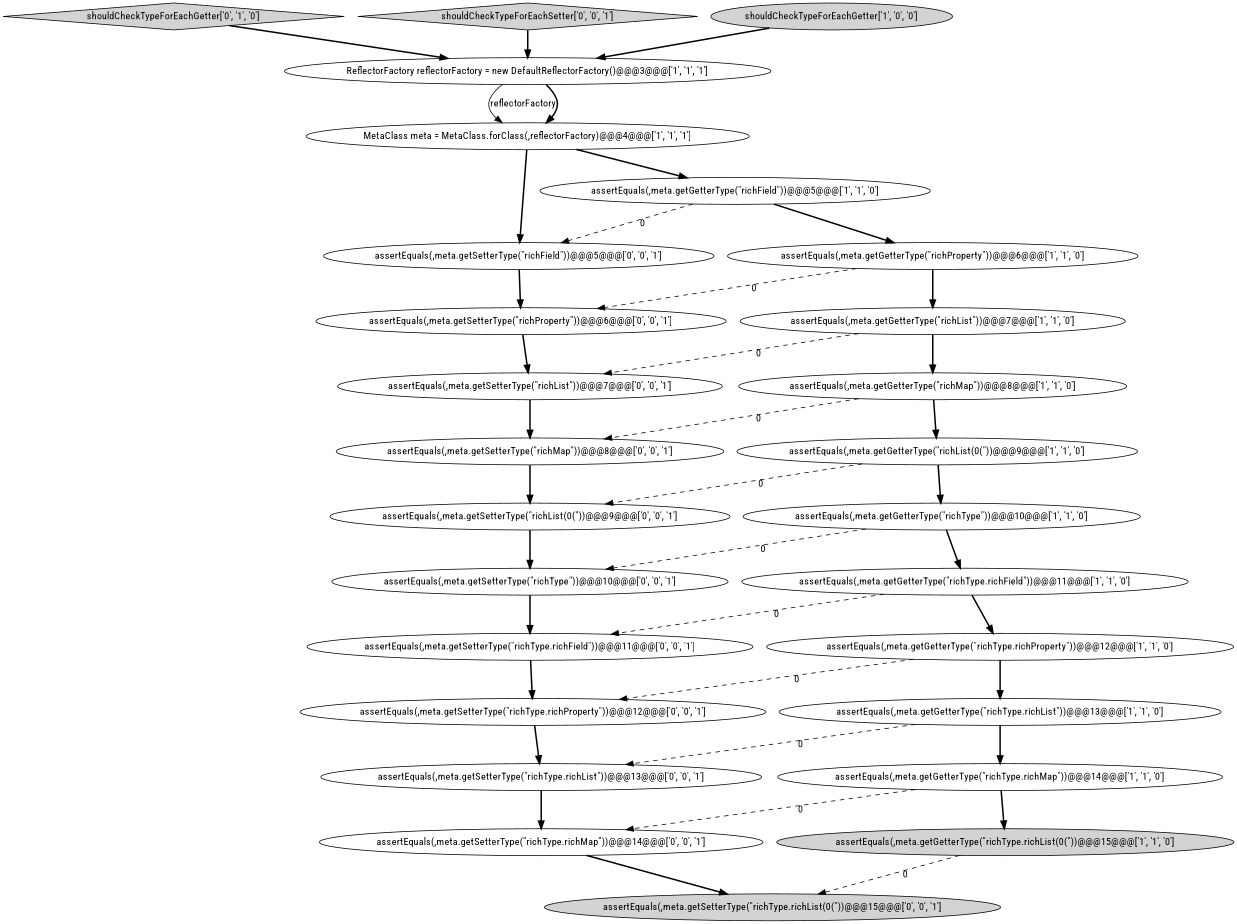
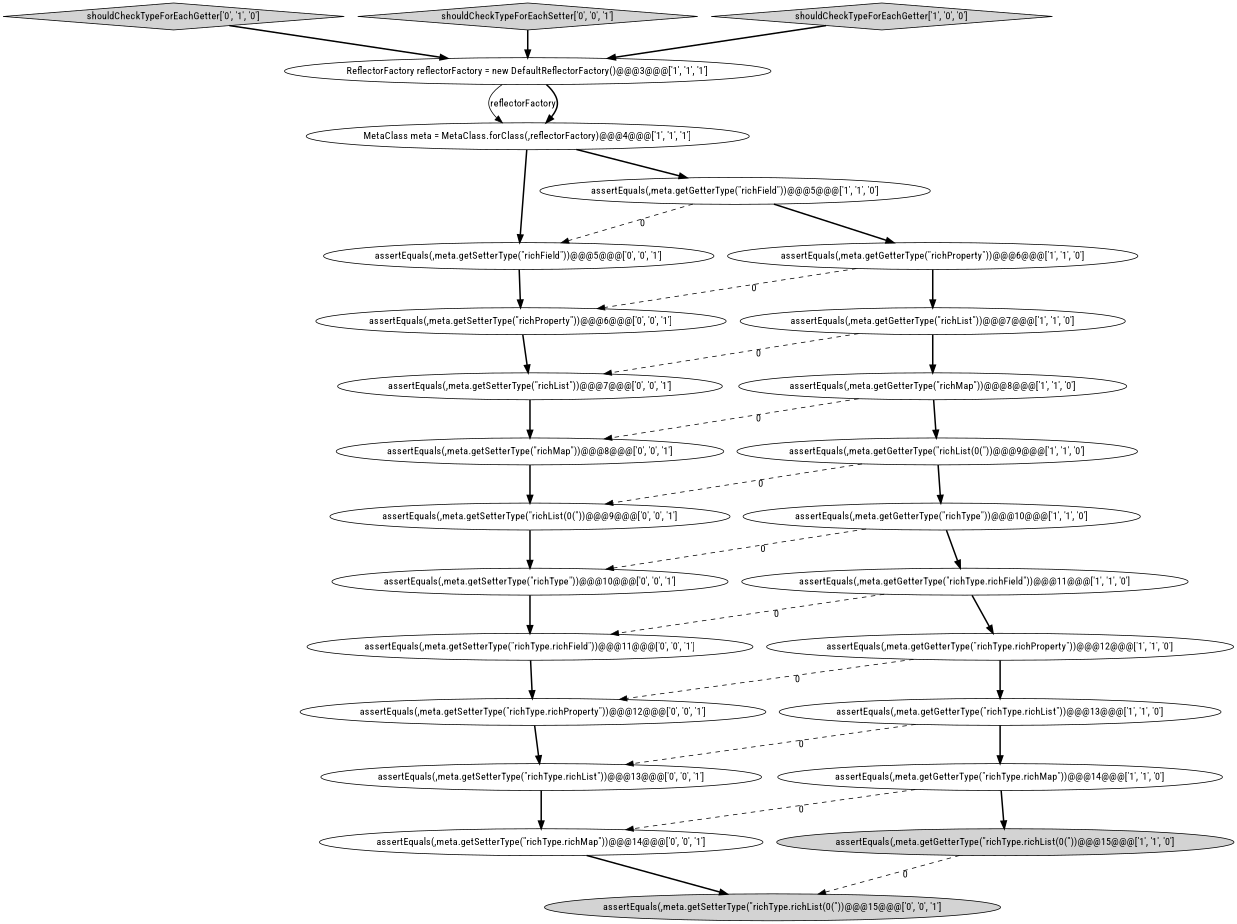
node "shouldCheckTypeForEachGetter['1', '0', '0']": shape ellipse -> diamond
